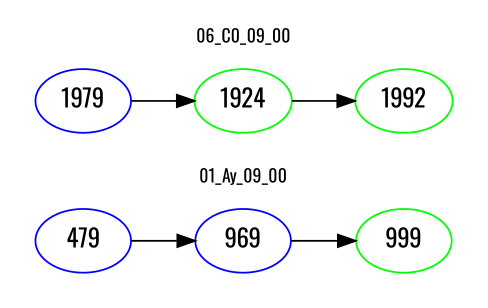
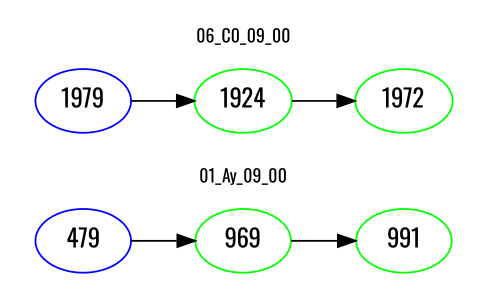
node "1992": label "1992" -> "1972"
node "969": color blue -> green
node "999": label "999" -> "991"
